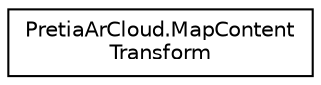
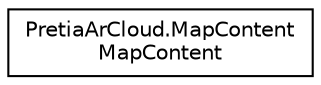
node "PretiaArCloud.MapContent Transform": label "PretiaArCloud.MapContent Transform" -> "PretiaArCloud.MapContent MapContent"
